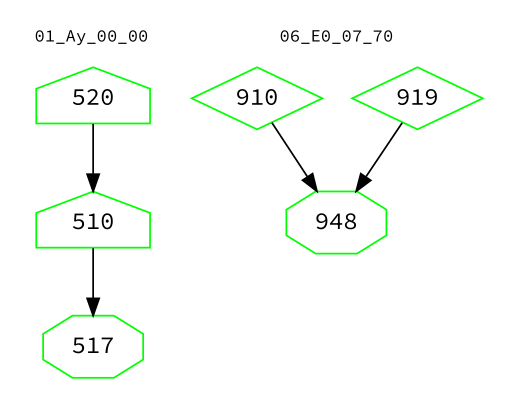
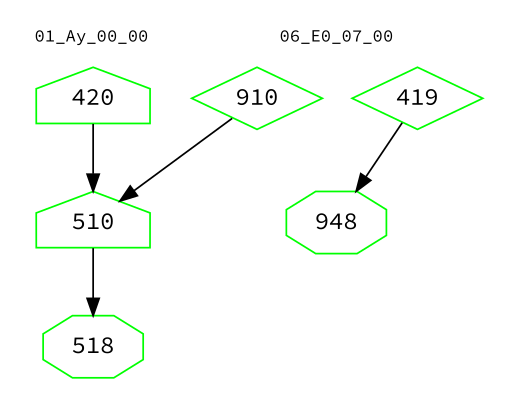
cluster "06_E0_07_70": label "06_E0_07_70" -> "06_E0_07_00"
node "520": label "520" -> "420"
node "919": label "919" -> "419"
edge "910" -> "948": now "910" -> "510"
node "517": label "517" -> "518"
